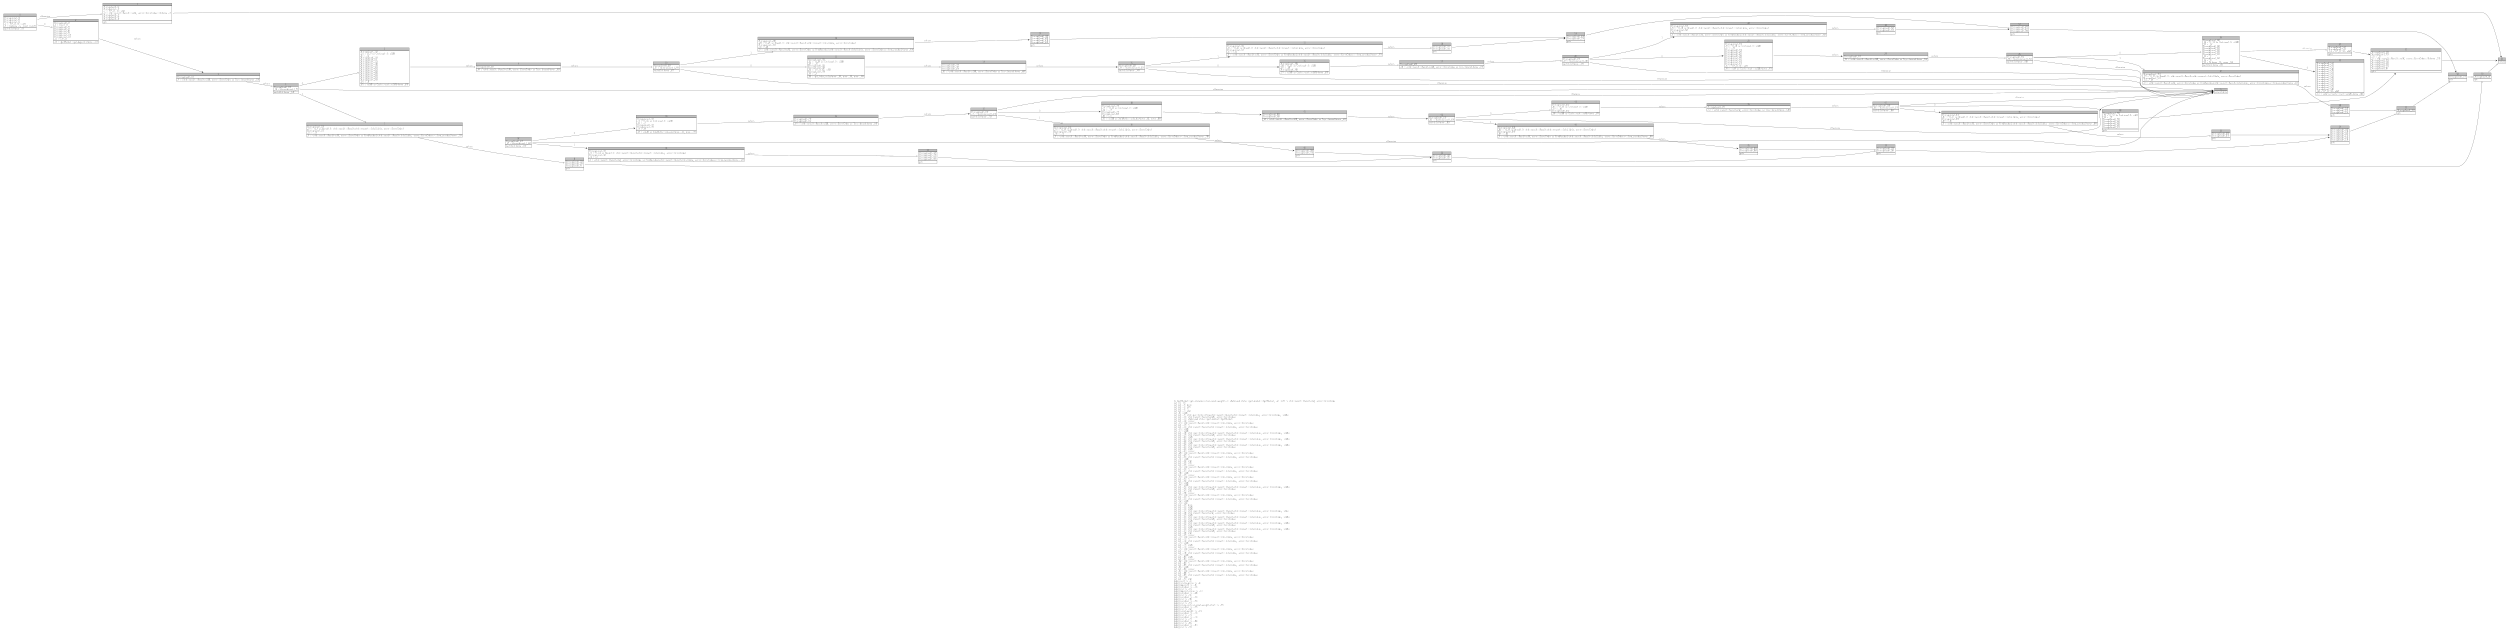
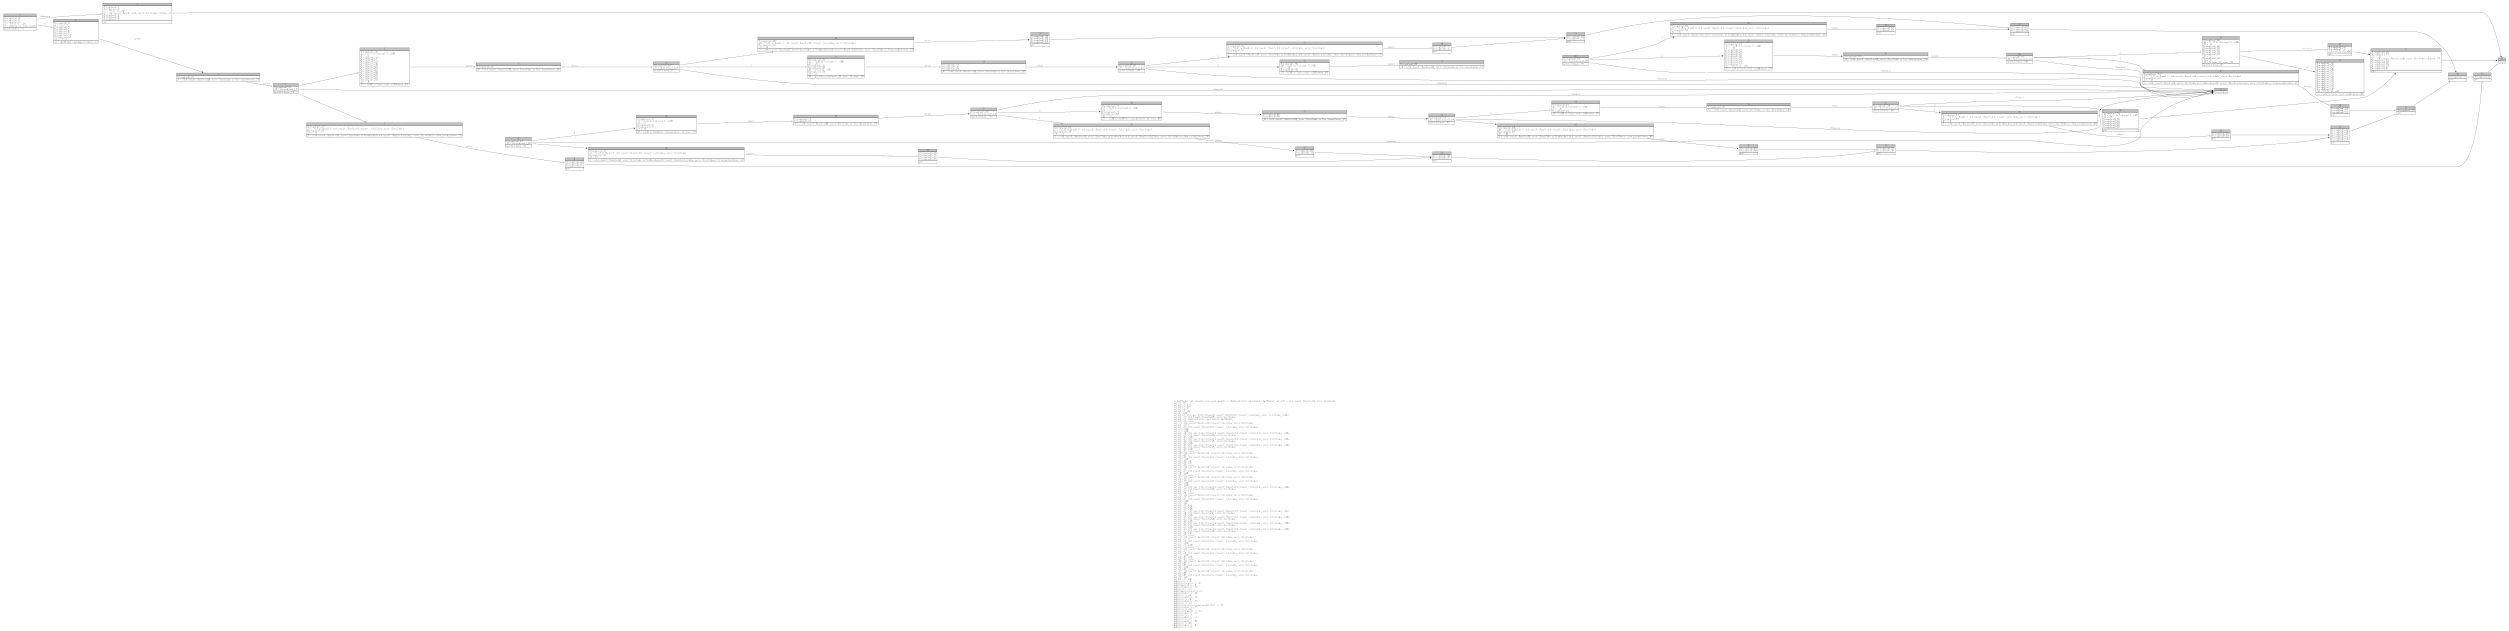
edge "19" -> "20": removed, label "return"
